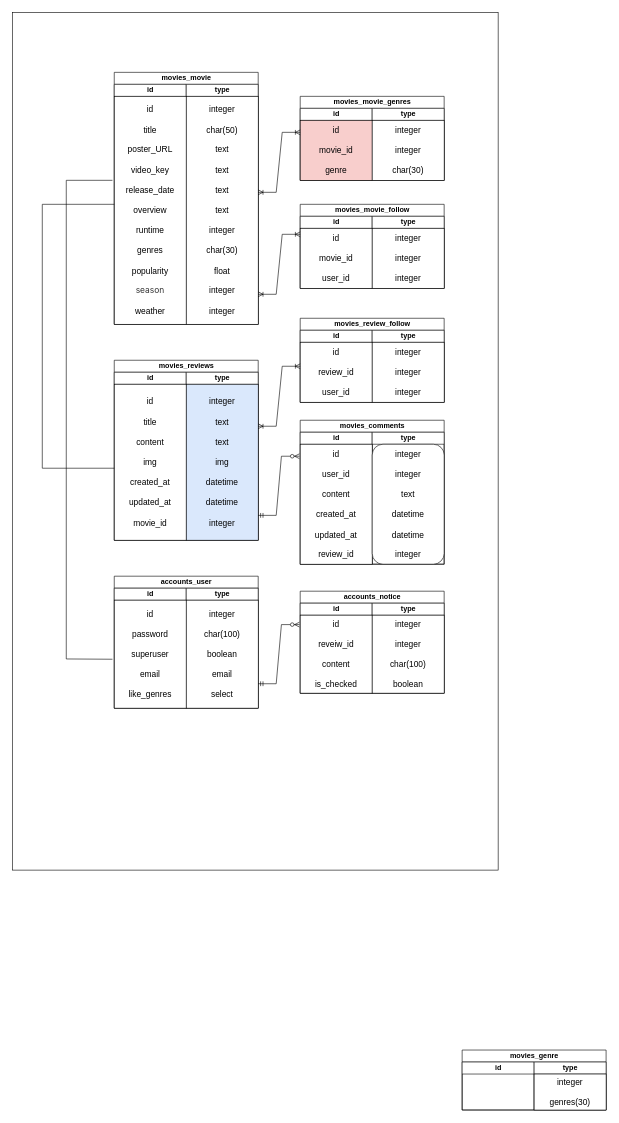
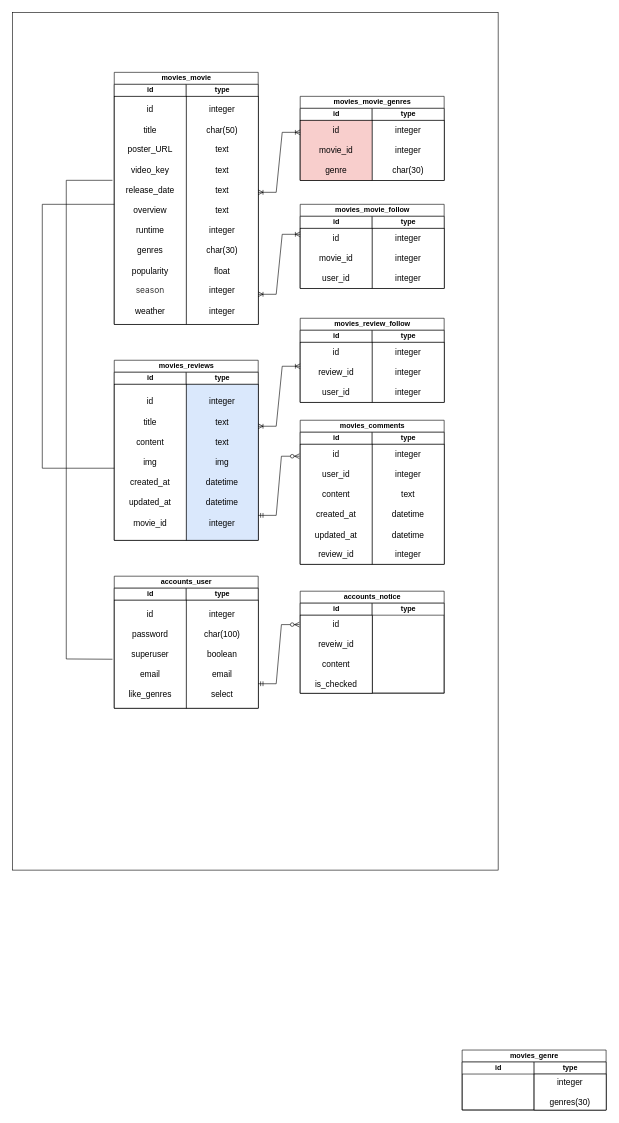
node "integer integer text datetime datetime integer": shape rounded rectangle -> rectangle
node "integer integer char(100) boolean": removed
